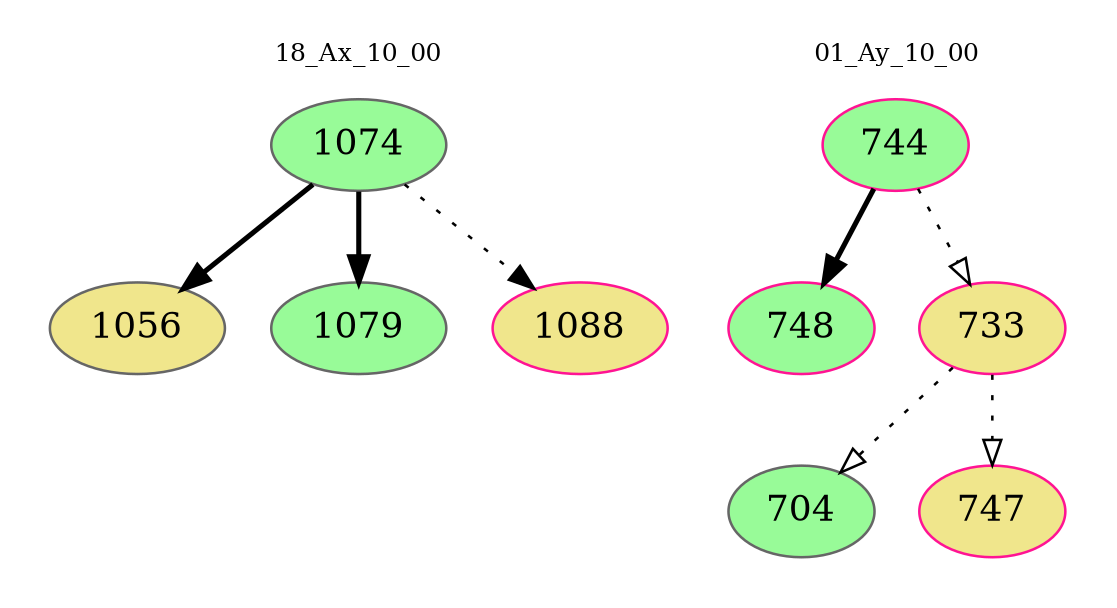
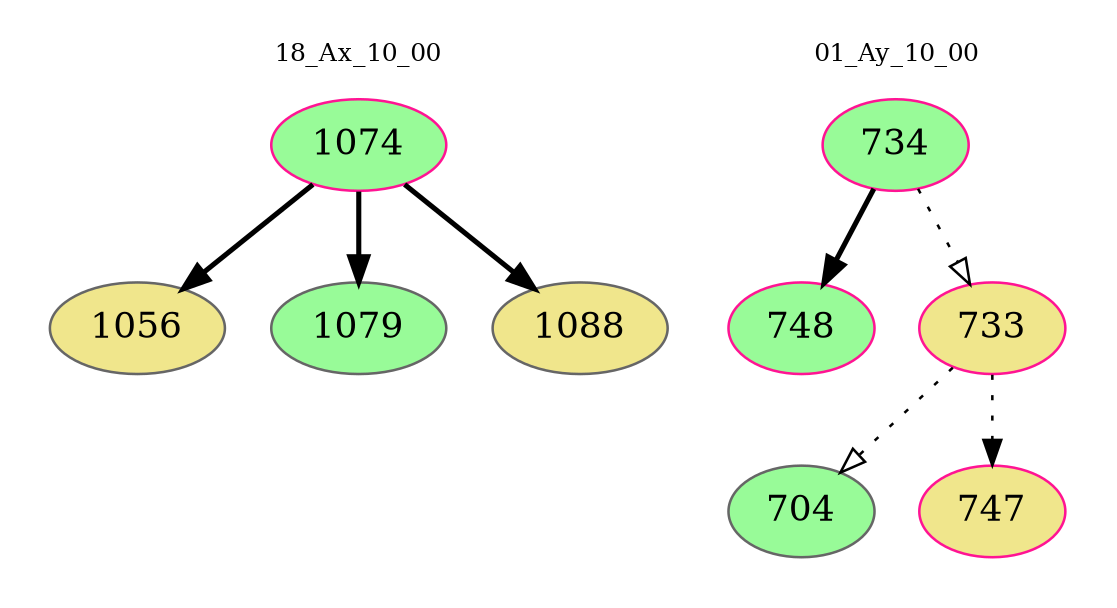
node "1074": color gray40 -> deeppink
node "744": label "744" -> "734"
edge "1074" -> "1088": style dotted -> bold
node "1088": color deeppink -> gray40
edge "733" -> "747": arrowhead onormal -> normal
